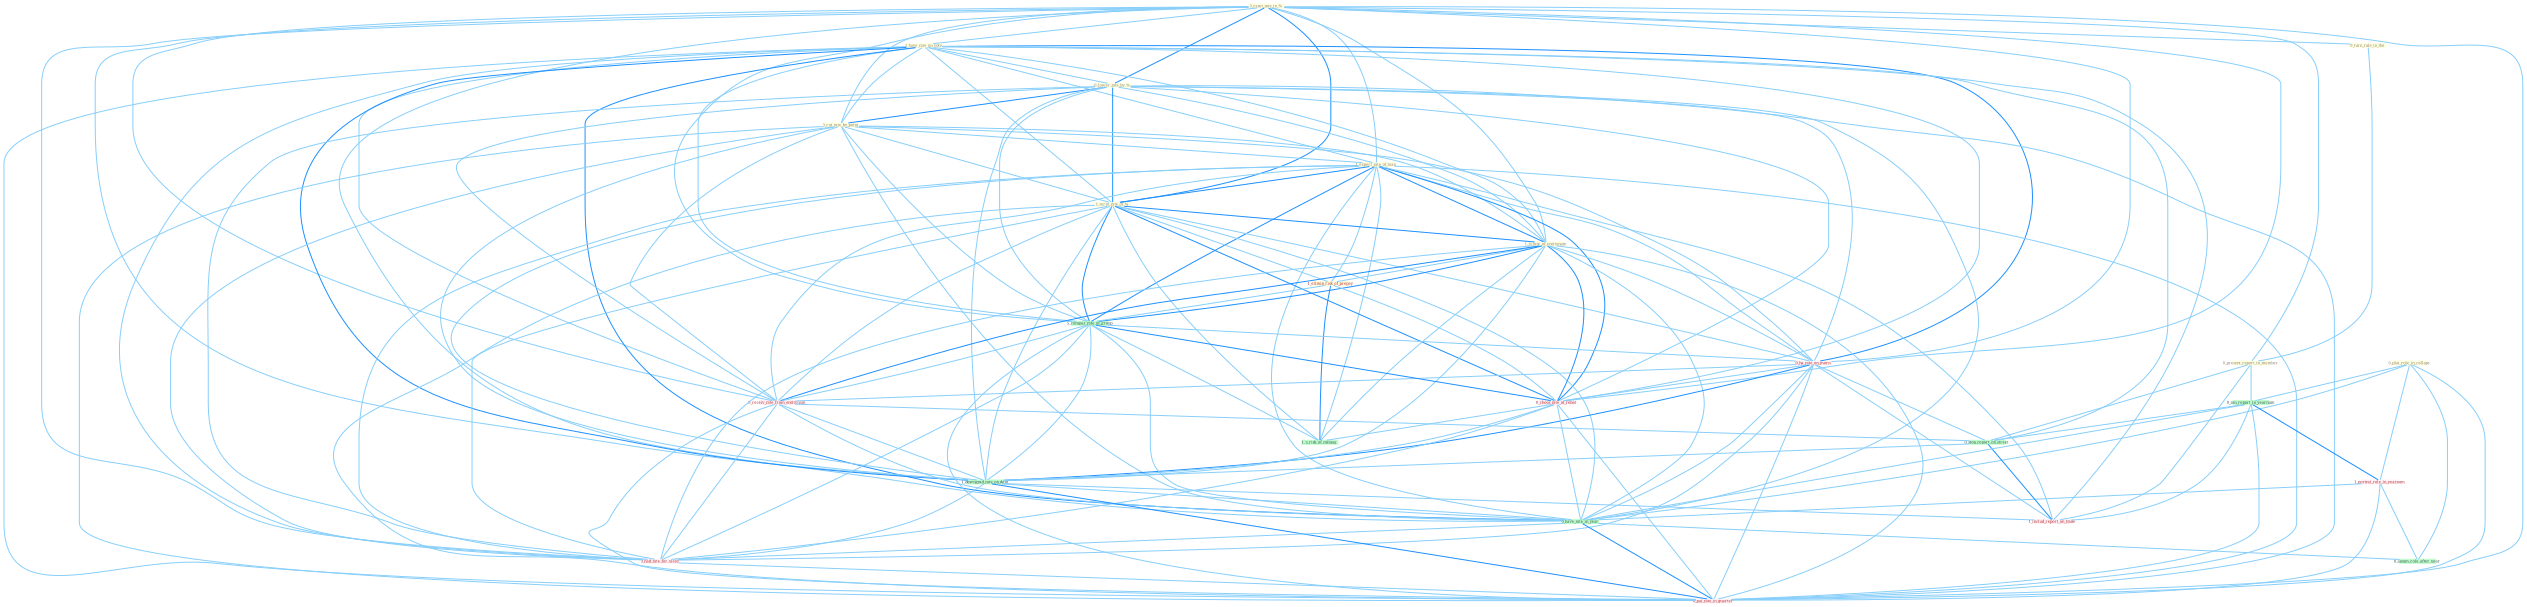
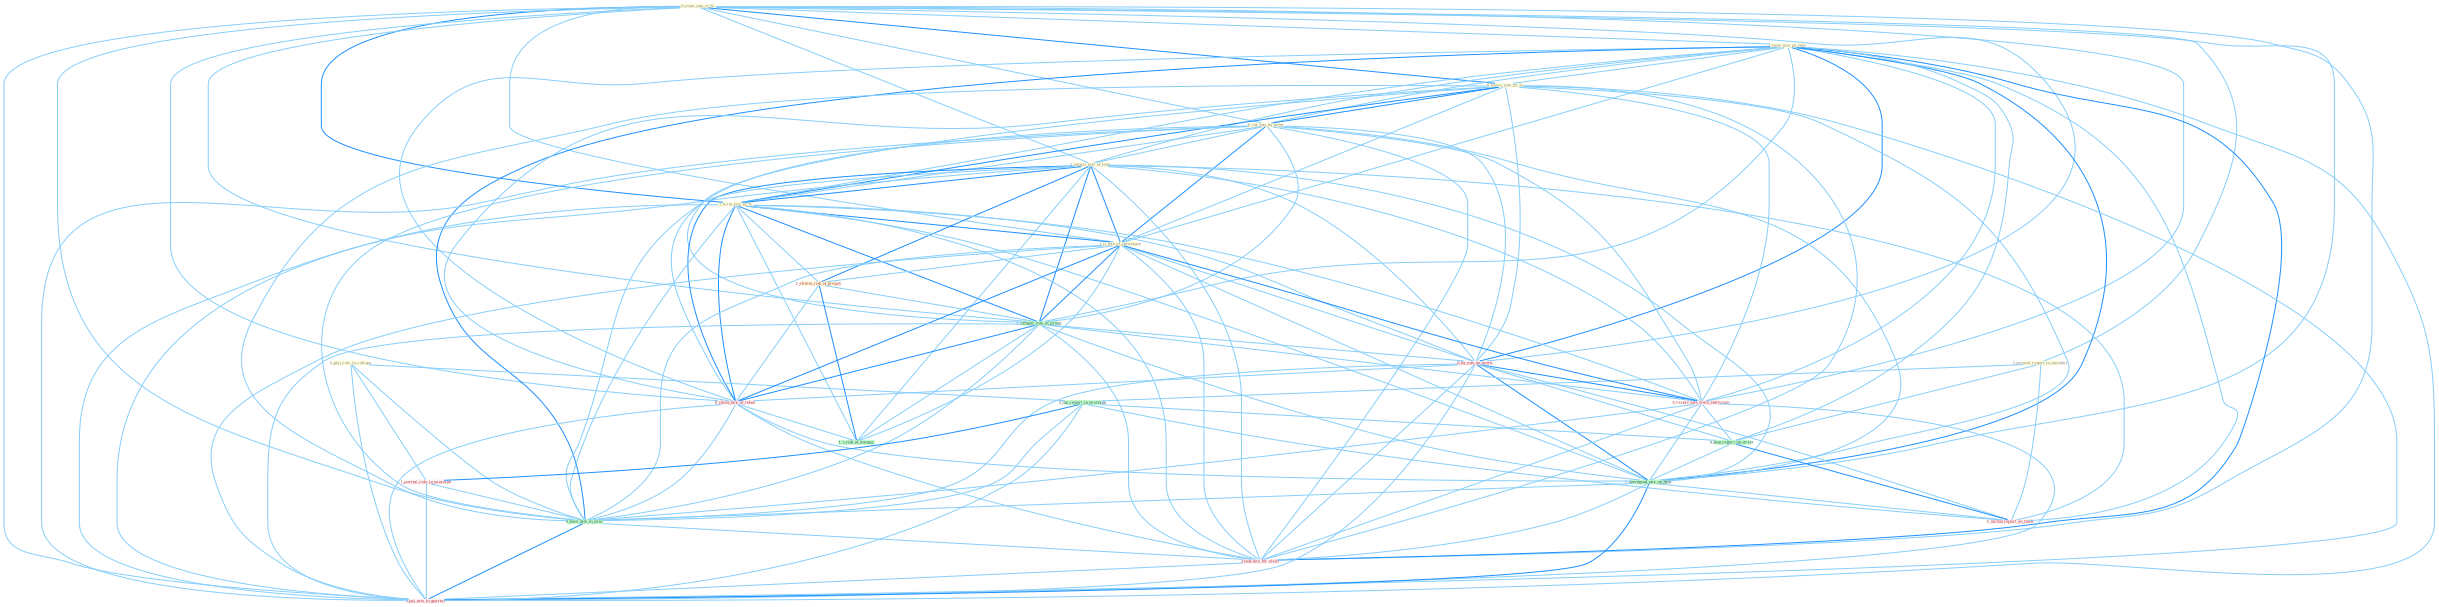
node "0_turn_rule_to_the": removed
edge "0_cut_rate_by_point" -- "1_is_rate_of_entitynam": color #87cefa -> #1e90ff
edge "0_cut_rate_by_point" -- "0_choos_rate_of_rebat": added
edge "1_have_rate_on_vote" -- "0_had_rate_for_yield": color #87cefa -> #1e90ff
edge "1_expect_rate_of_loan" -- "1_elimin_risk_of_prepay": color #87cefa -> #1e90ff
node "5_compar_rate_of_group": label "5_compar_rate_of_group" -> "1_compar_rate_of_group"
edge "0_ha_rate_on_morn" -- "0_receiv_rate_from_entitynam": color #87cefa -> #1e90ff
node "0_assum_role_after_year": removed
